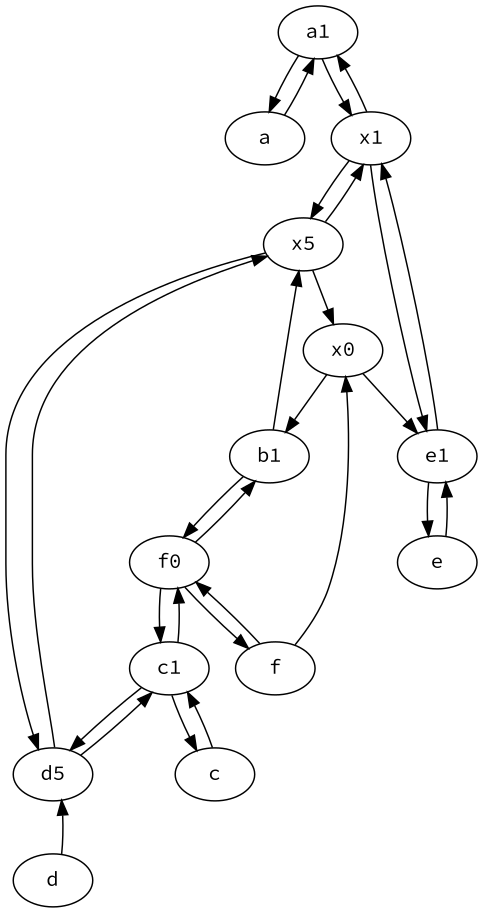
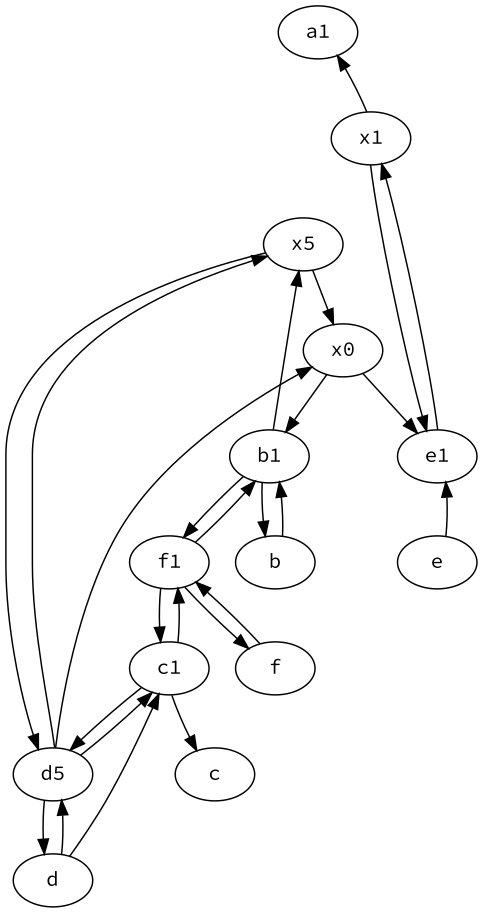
edge "a1" -> "x1": removed
node "a": removed
edge "x1" -> "x5": removed
edge "x5" -> "x1": removed
edge "e1" -> "e": removed
edge "f" -> "x0": now "d5" -> "x0"
node "f0": label "f0" -> "f1"
node "b": added
edge "c" -> "c1": now "d" -> "c1"
edge "d5" -> "d": added
